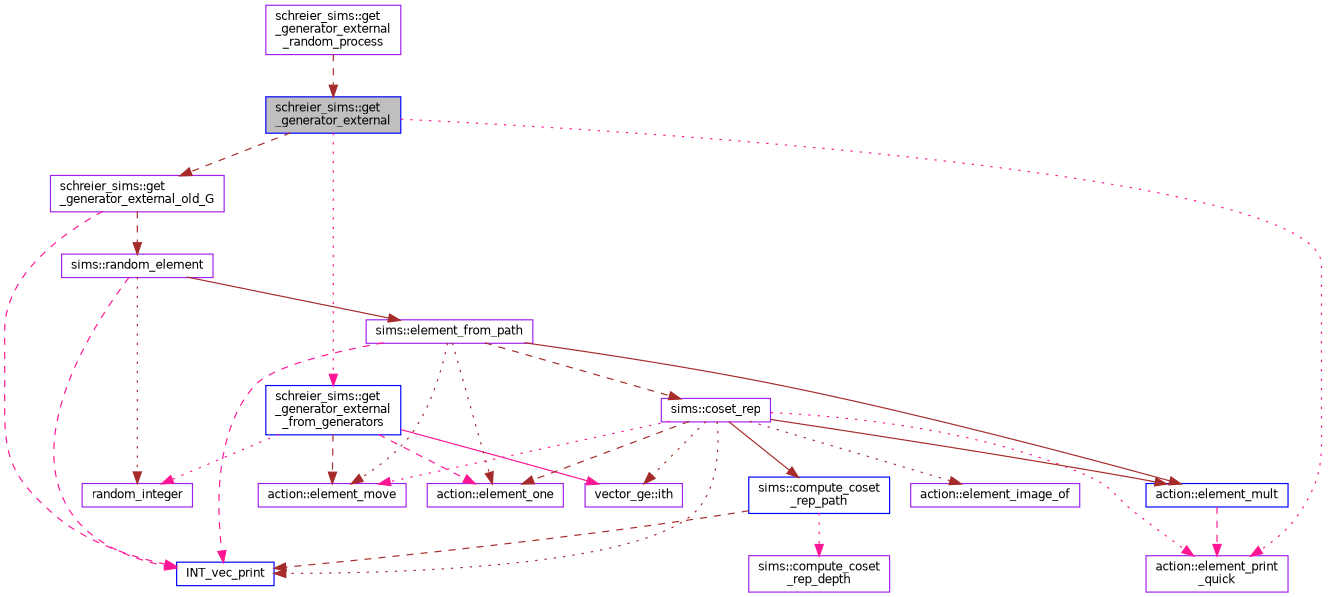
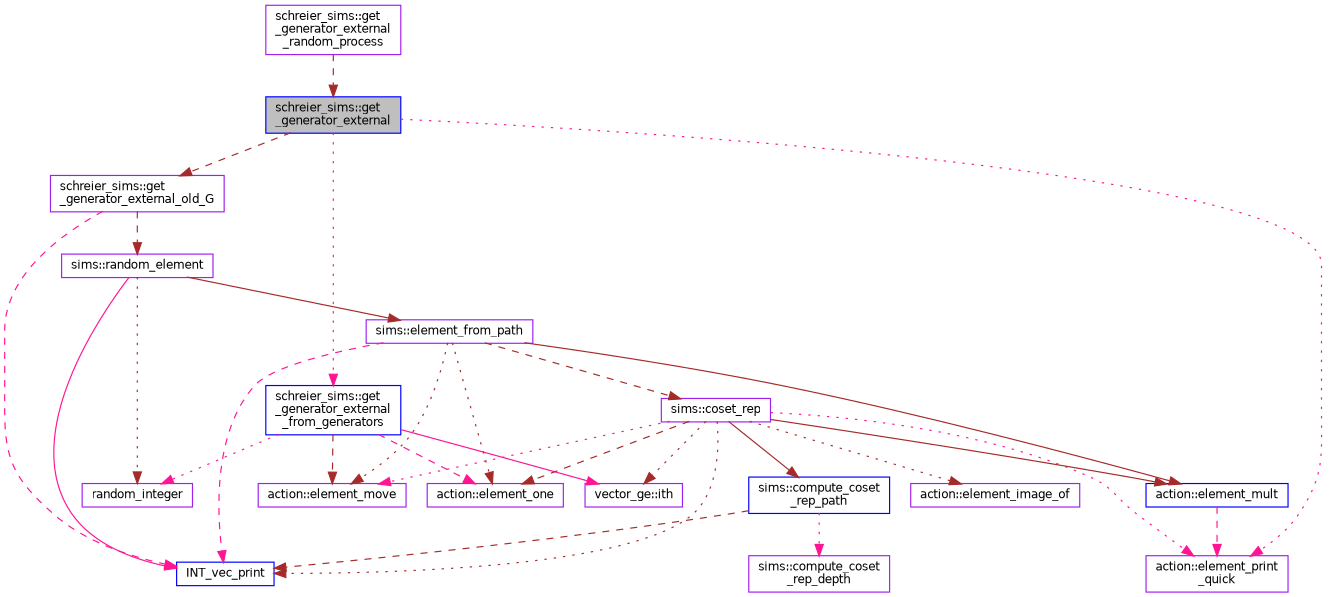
edge "sims::random_element" -> "INT_vec_print": style dashed -> solid
